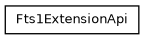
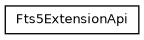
node "Fts1ExtensionApi": label "Fts1ExtensionApi" -> "Fts5ExtensionApi"
